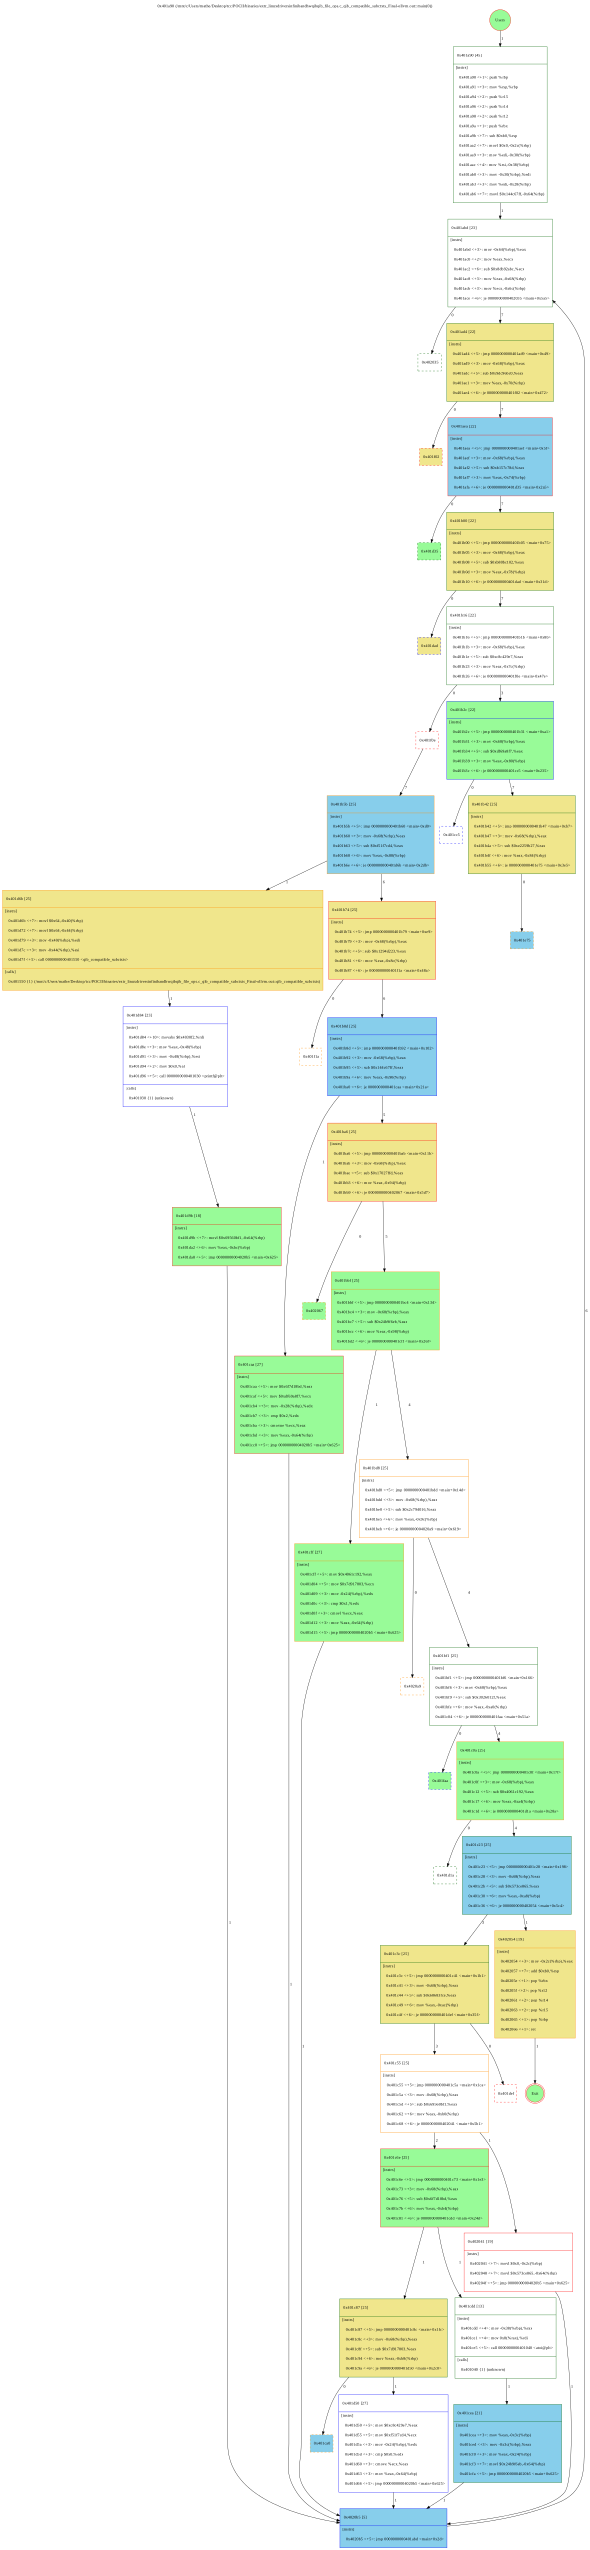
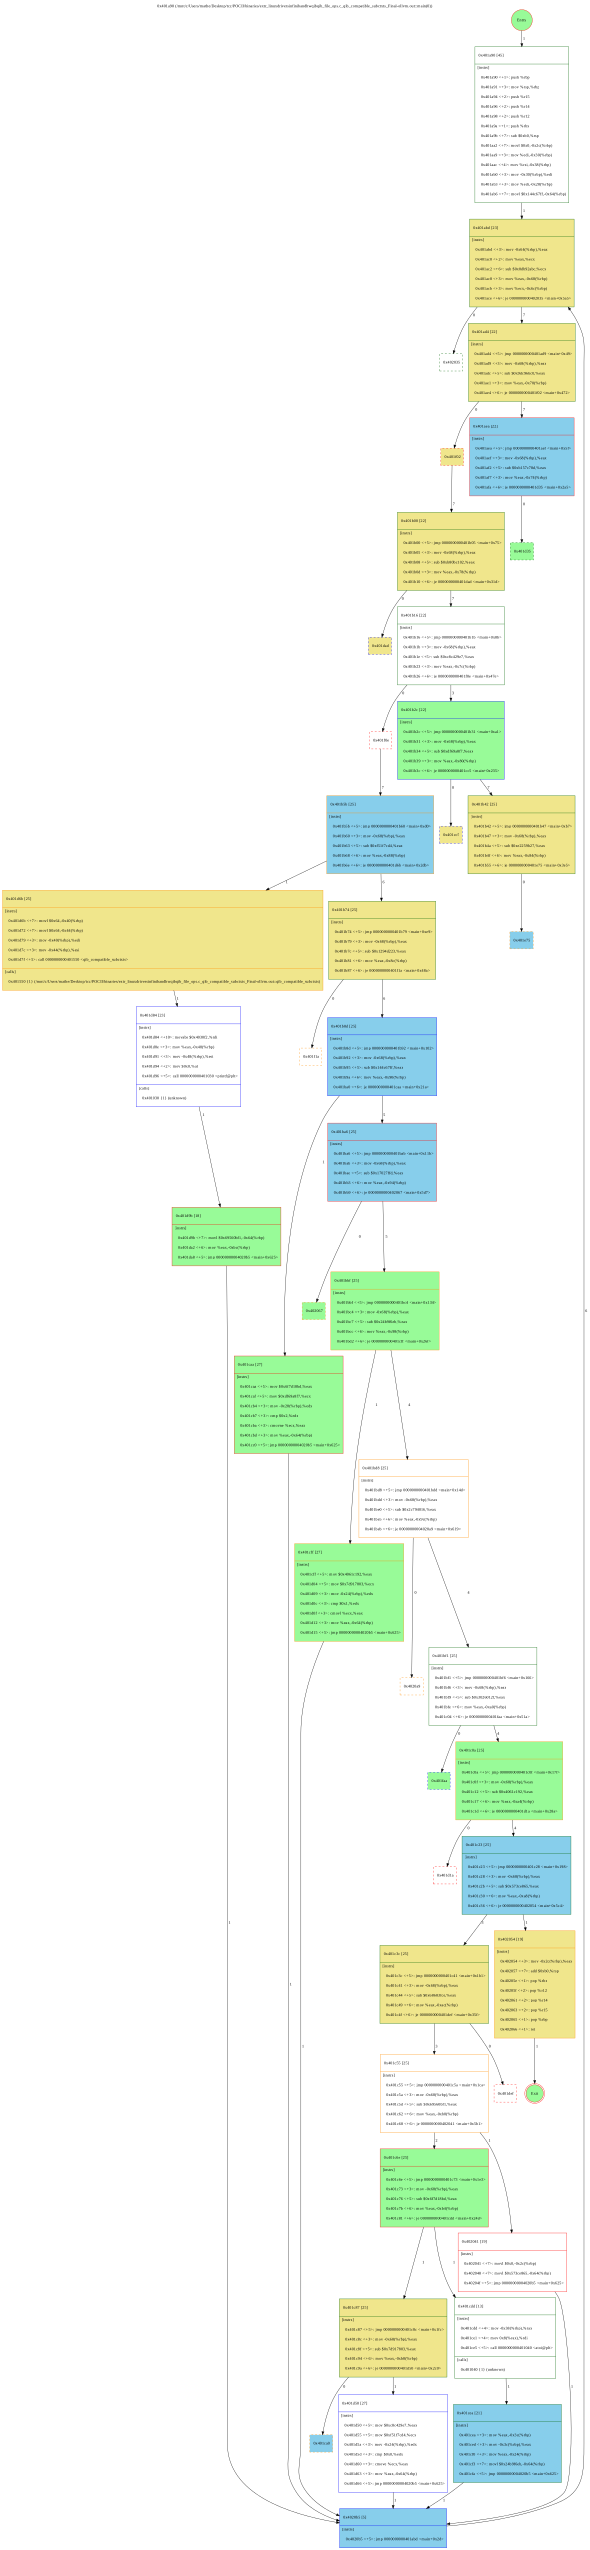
node "Users": label "Users" -> "Entry"
node "0x401abd [23]": fillcolor white -> khaki
edge "0x401aea [22]" -> "0x401b00 [22]": now "0x401f02" -> "0x401b00 [22]"
node "0x401cc5": fillcolor white -> khaki
node "0x401b74 [25]": color red -> darkgreen
node "0x401ba6 [25]": fillcolor khaki -> skyblue
node "0x401d1a": color darkgreen -> red
